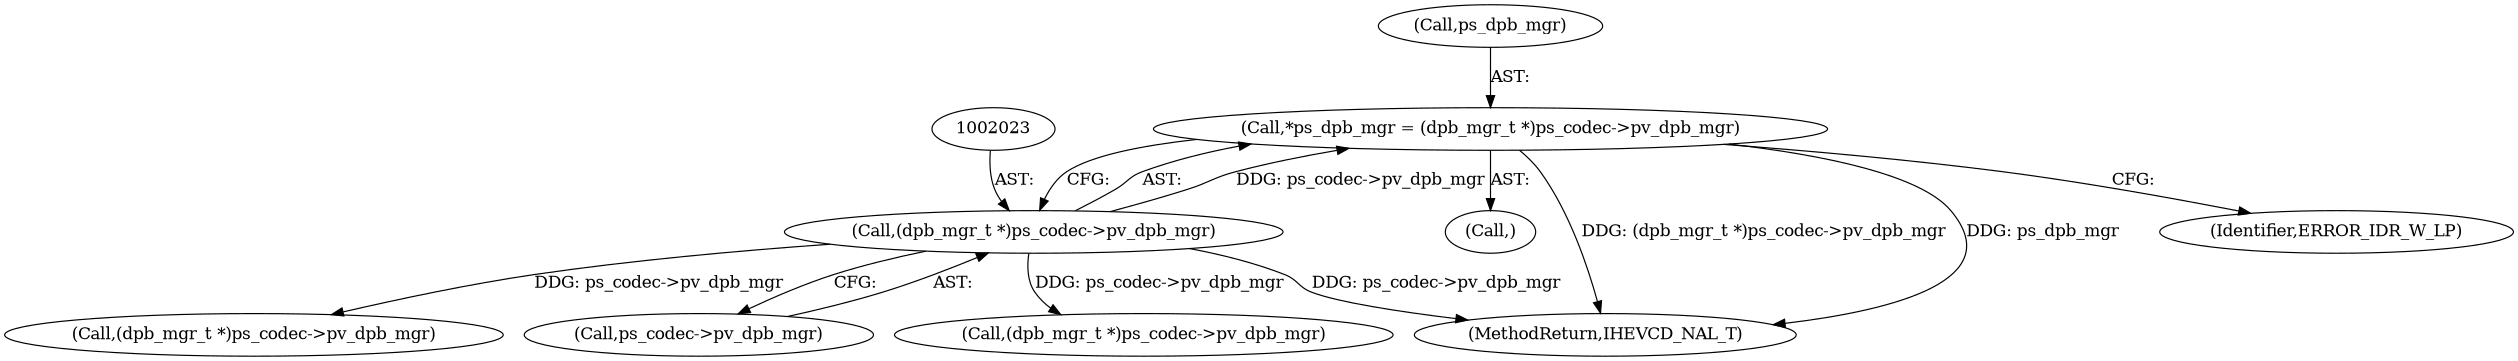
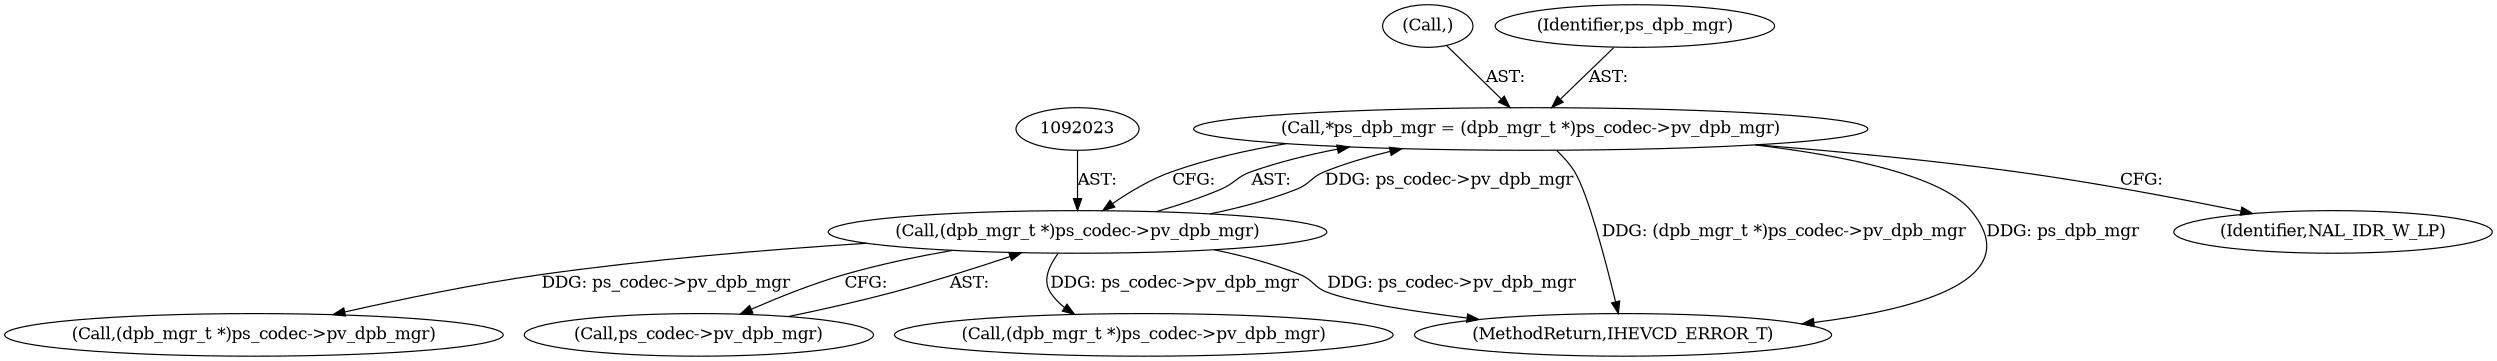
node "(Call,ps_dpb_mgr)": label "(Call,ps_dpb_mgr)" -> "(Identifier,ps_dpb_mgr)"
node "1002023": label "1002023" -> "1092023"
edge "(Call,*ps_dpb_mgr = (dpb_mgr_t *)ps_codec->pv_dpb_mgr)" -> "(Call,)": reversed
node "(Identifier,ERROR_IDR_W_LP)": label "(Identifier,ERROR_IDR_W_LP)" -> "(Identifier,NAL_IDR_W_LP)"
node "(MethodReturn,IHEVCD_NAL_T)": label "(MethodReturn,IHEVCD_NAL_T)" -> "(MethodReturn,IHEVCD_ERROR_T)"
